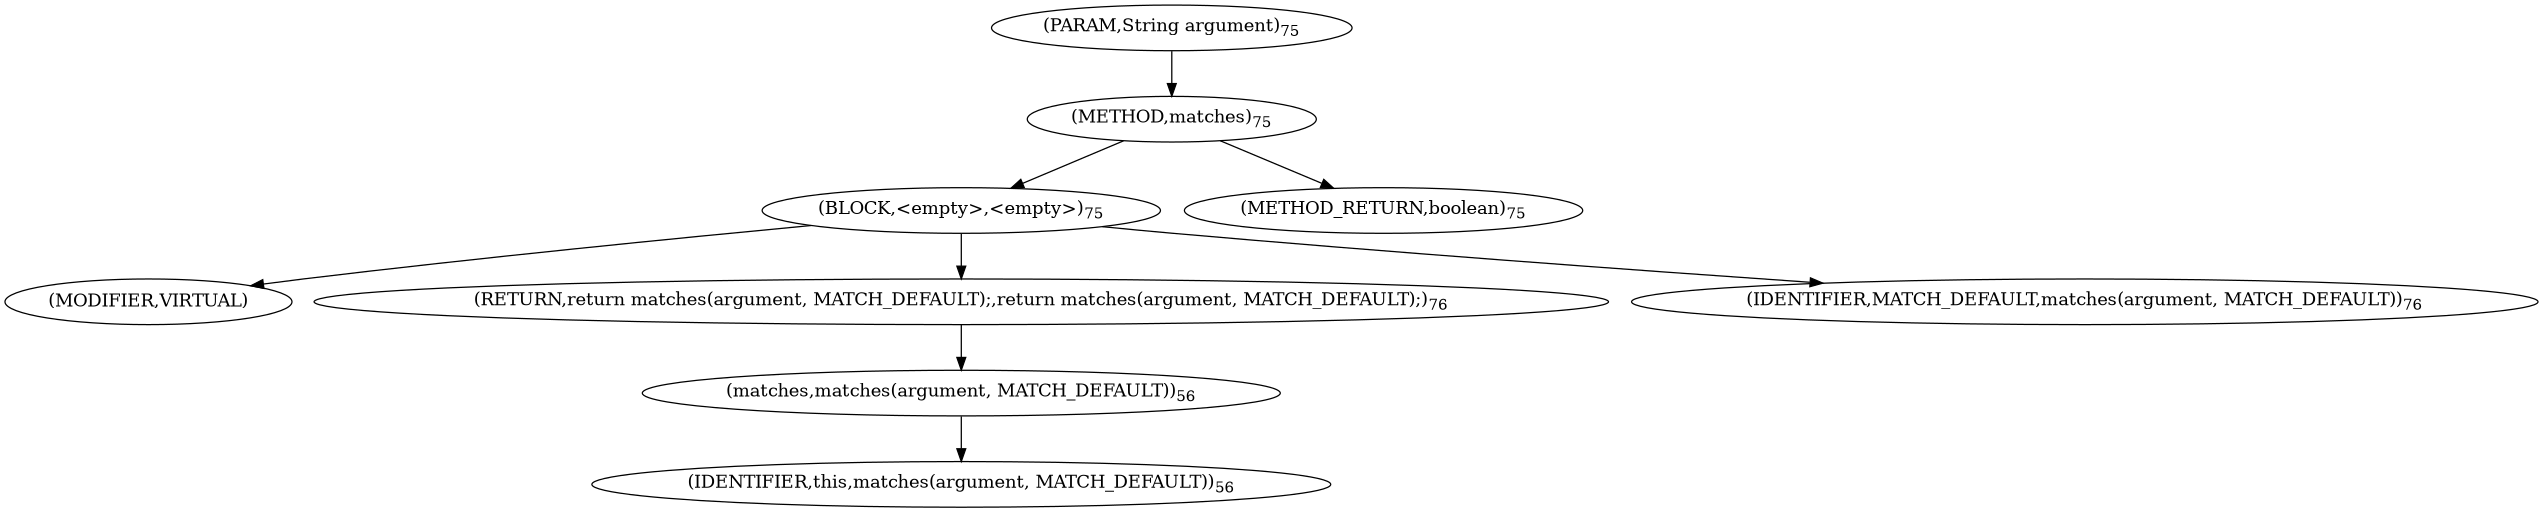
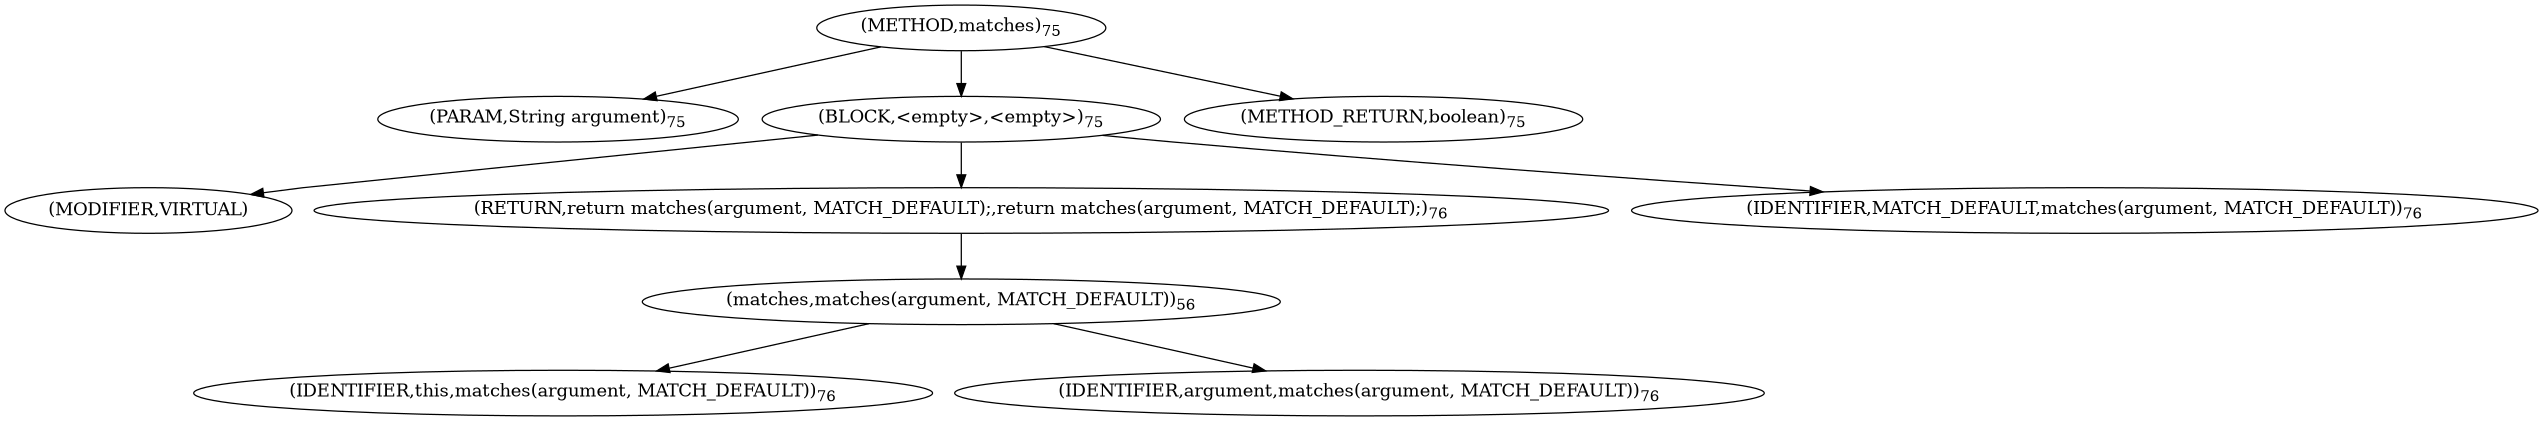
edge "(PARAM,String argument)" -> "(METHOD,matches)": reversed
node "(IDENTIFIER,argument,matches(argument, MATCH_DEFAULT))": added
node "(IDENTIFIER,this,matches(argument, MATCH_DEFAULT))": text "56" -> "76"
